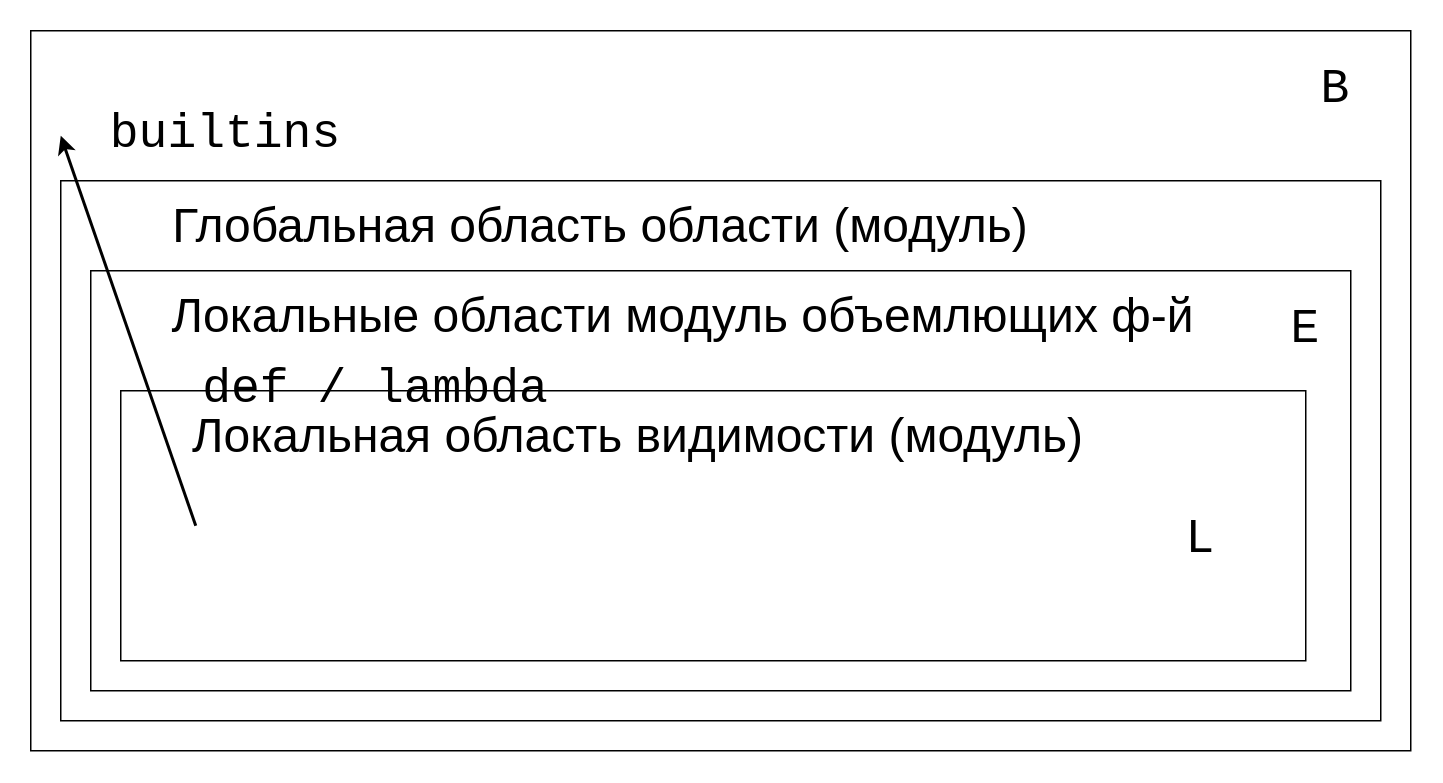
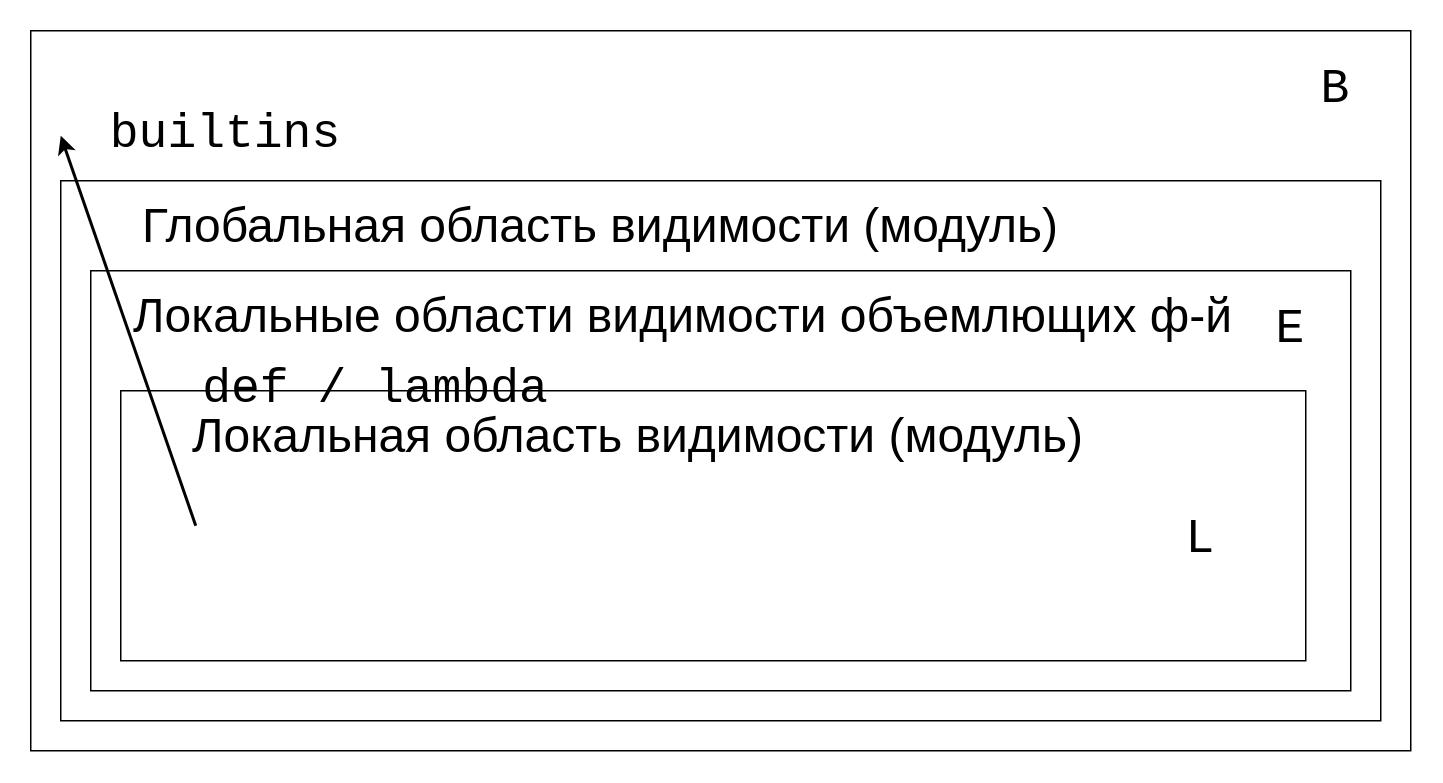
node "Глобальная область области (модуль)": label "Глобальная область области (модуль)" -> "Глобальная область видимости (модуль)"
node "Локальные области модуль объемлющих ф-й": label "Локальные области модуль объемлющих ф-й" -> "Локальные области видимости объемлющих ф-й"
node "E": moved (1306, 331) -> (1291, 331)
